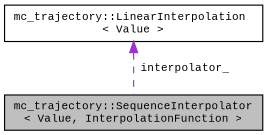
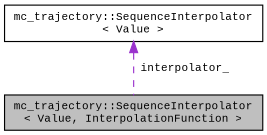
node "mc_trajectory::LinearInterpolation < Value >": label "mc_trajectory::LinearInterpolation < Value >" -> "mc_trajectory::SequenceInterpolator < Value >"
